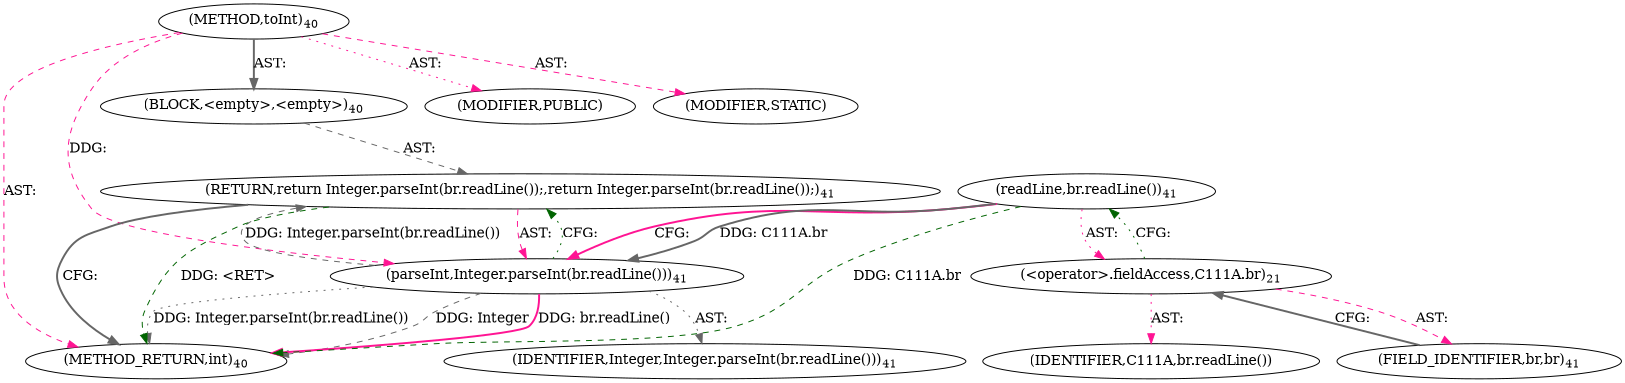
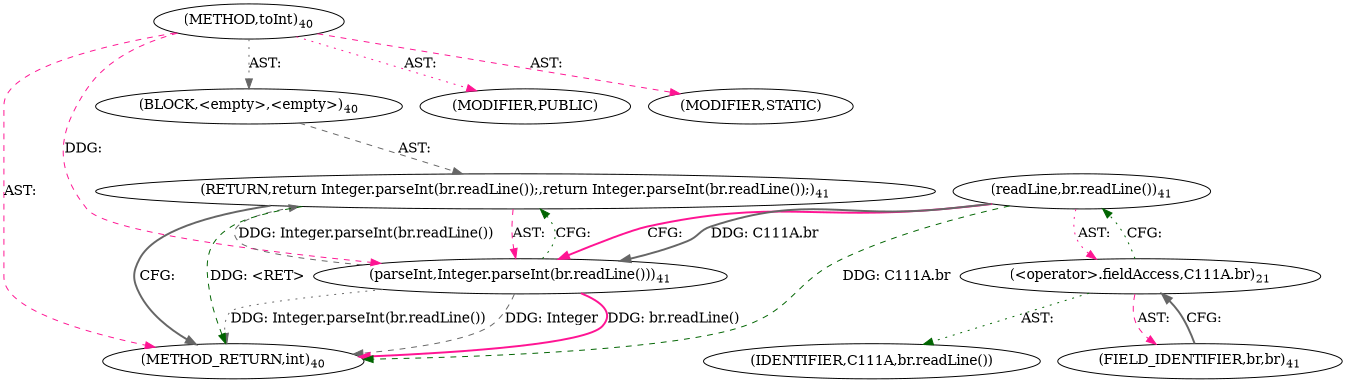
edge "(METHOD,toInt)" -> "(BLOCK,<empty>,<empty>)": style bold -> dotted
edge "(<operator>.fieldAccess,C111A.br)" -> "(IDENTIFIER,C111A,br.readLine())": color deeppink -> darkgreen
node "(IDENTIFIER,Integer,Integer.parseInt(br.readLine()))": removed
